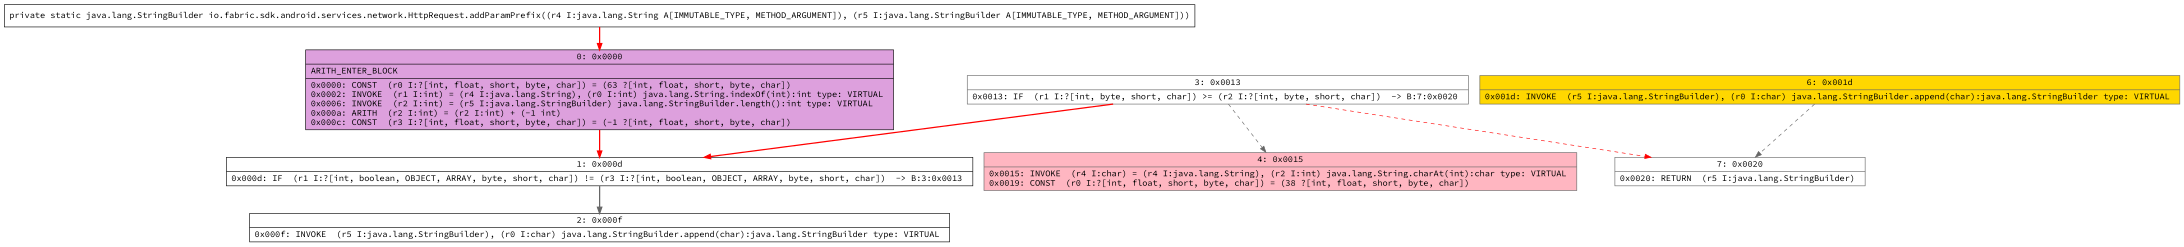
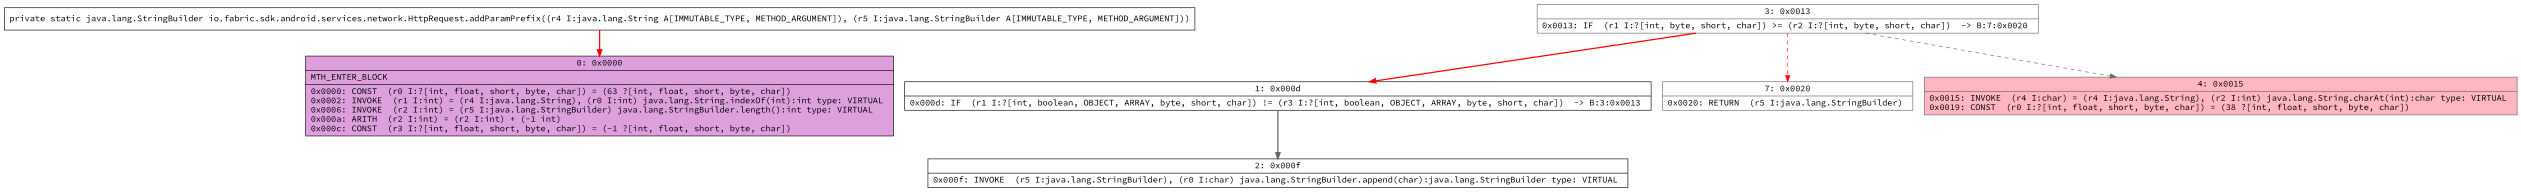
node "0: 0x0000": text "ARITH_ENTER_BLOCK" -> "MTH_ENTER_BLOCK"
node "6: 0x001d": removed
edge "0: 0x0000" -> "1: 0x000d": removed
